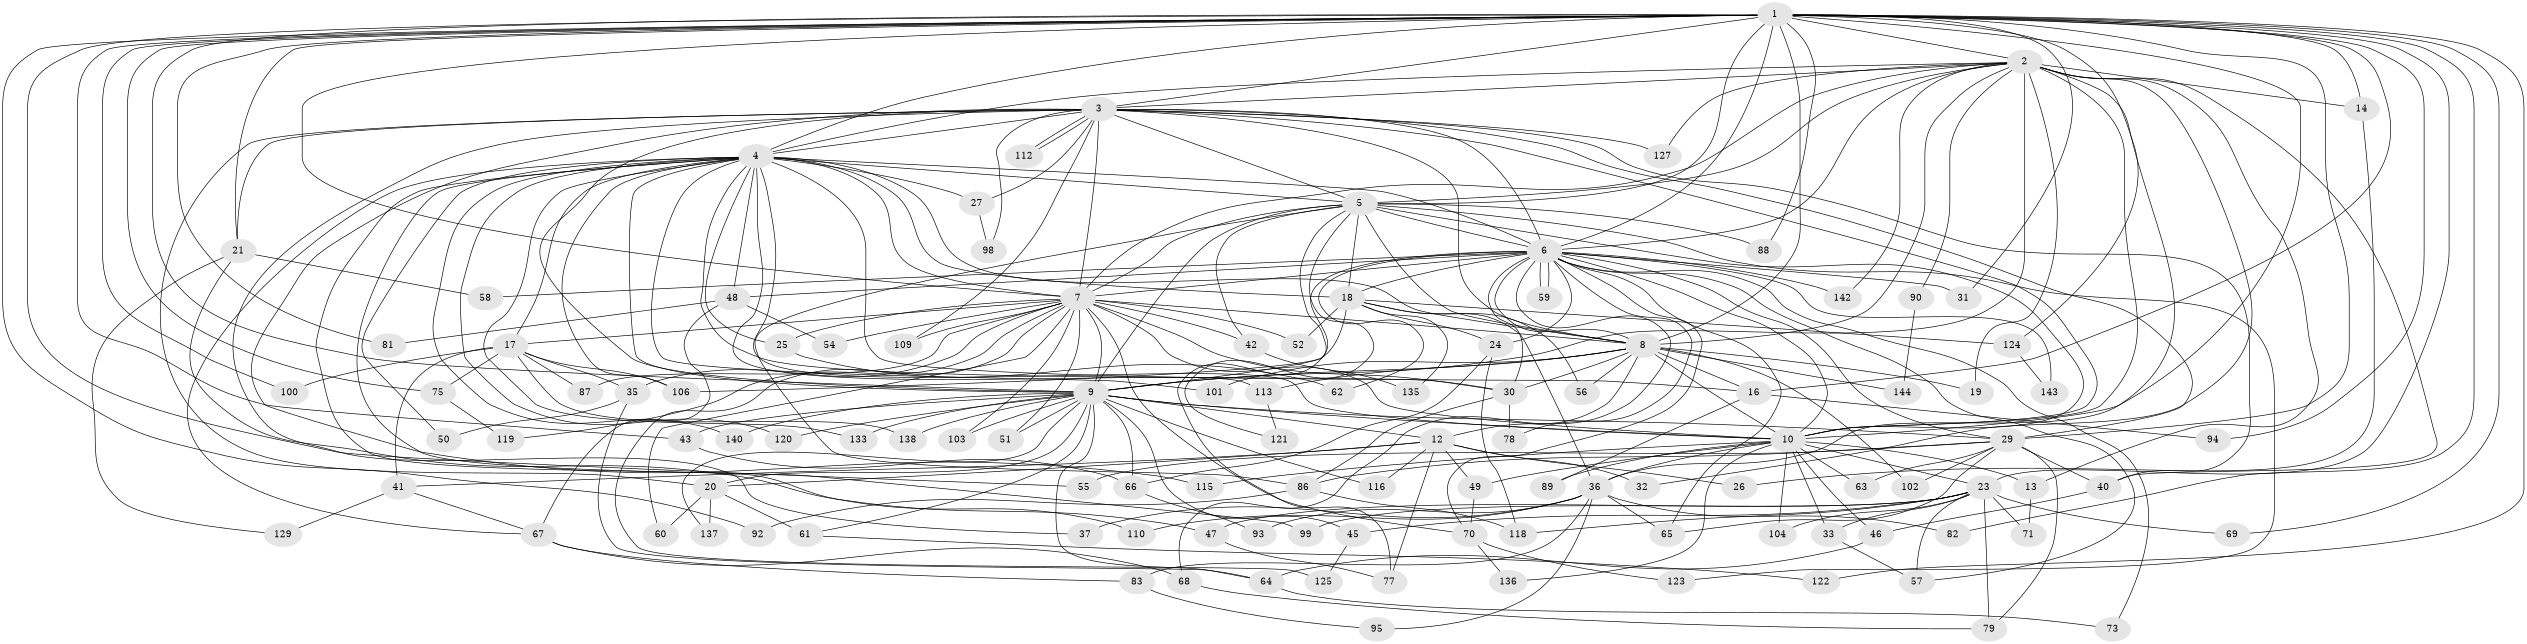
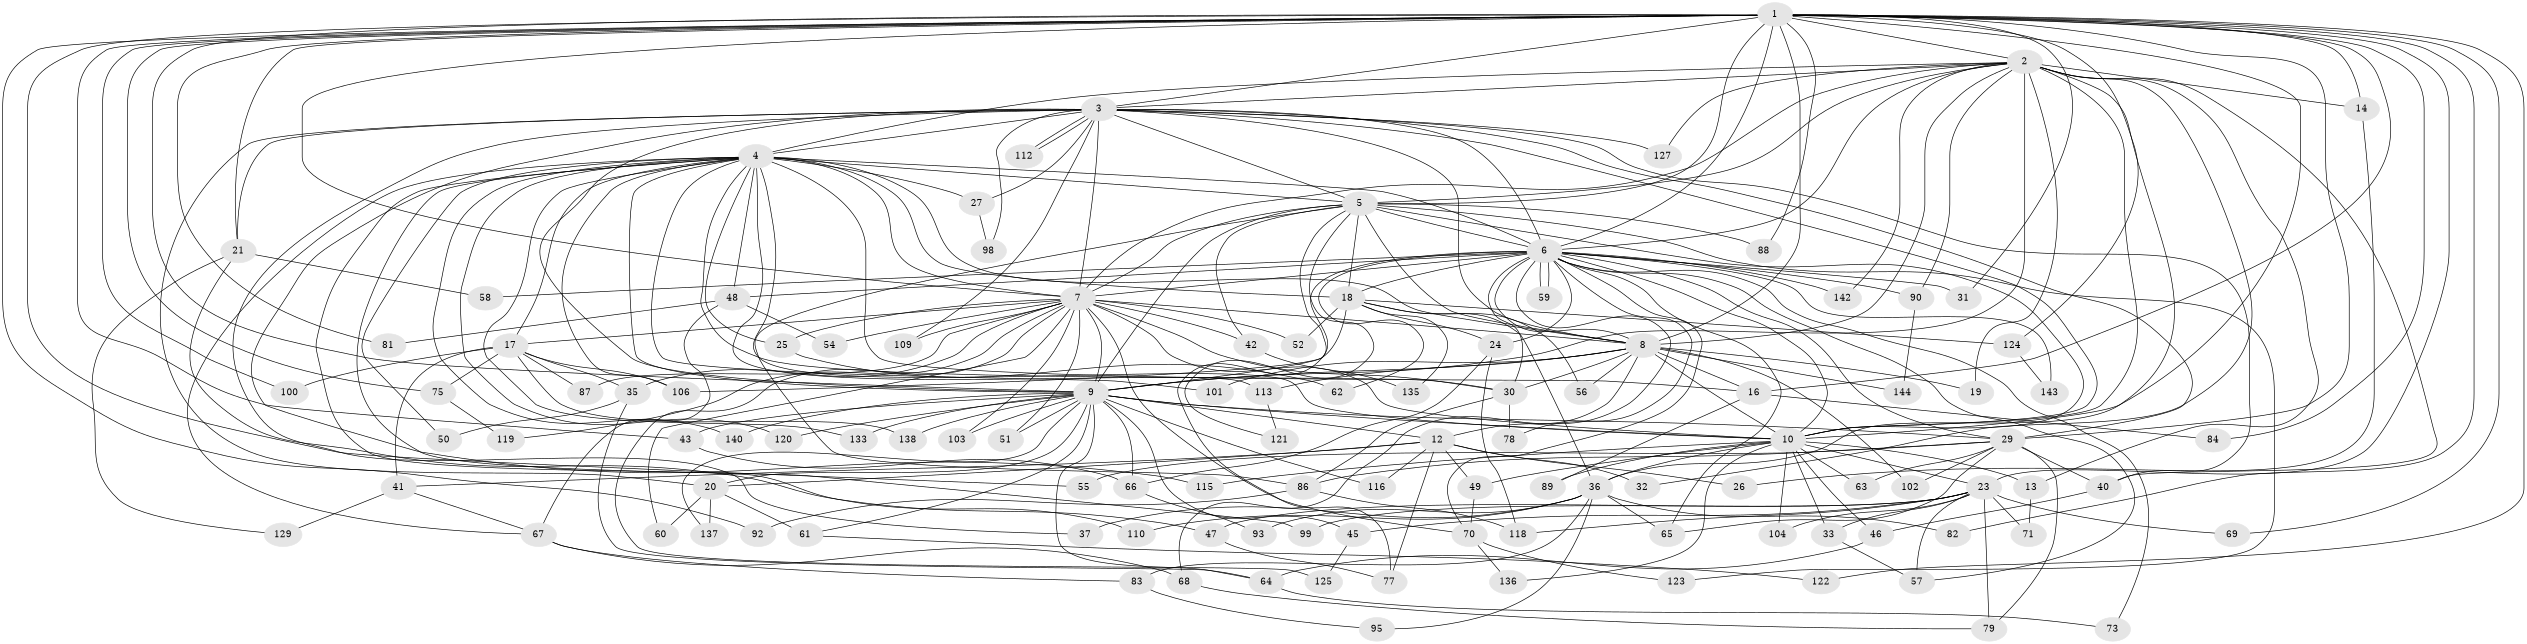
edge "1" -- "4": removed
edge "6" -- "90": added
node "94": label "94" -> "84"
